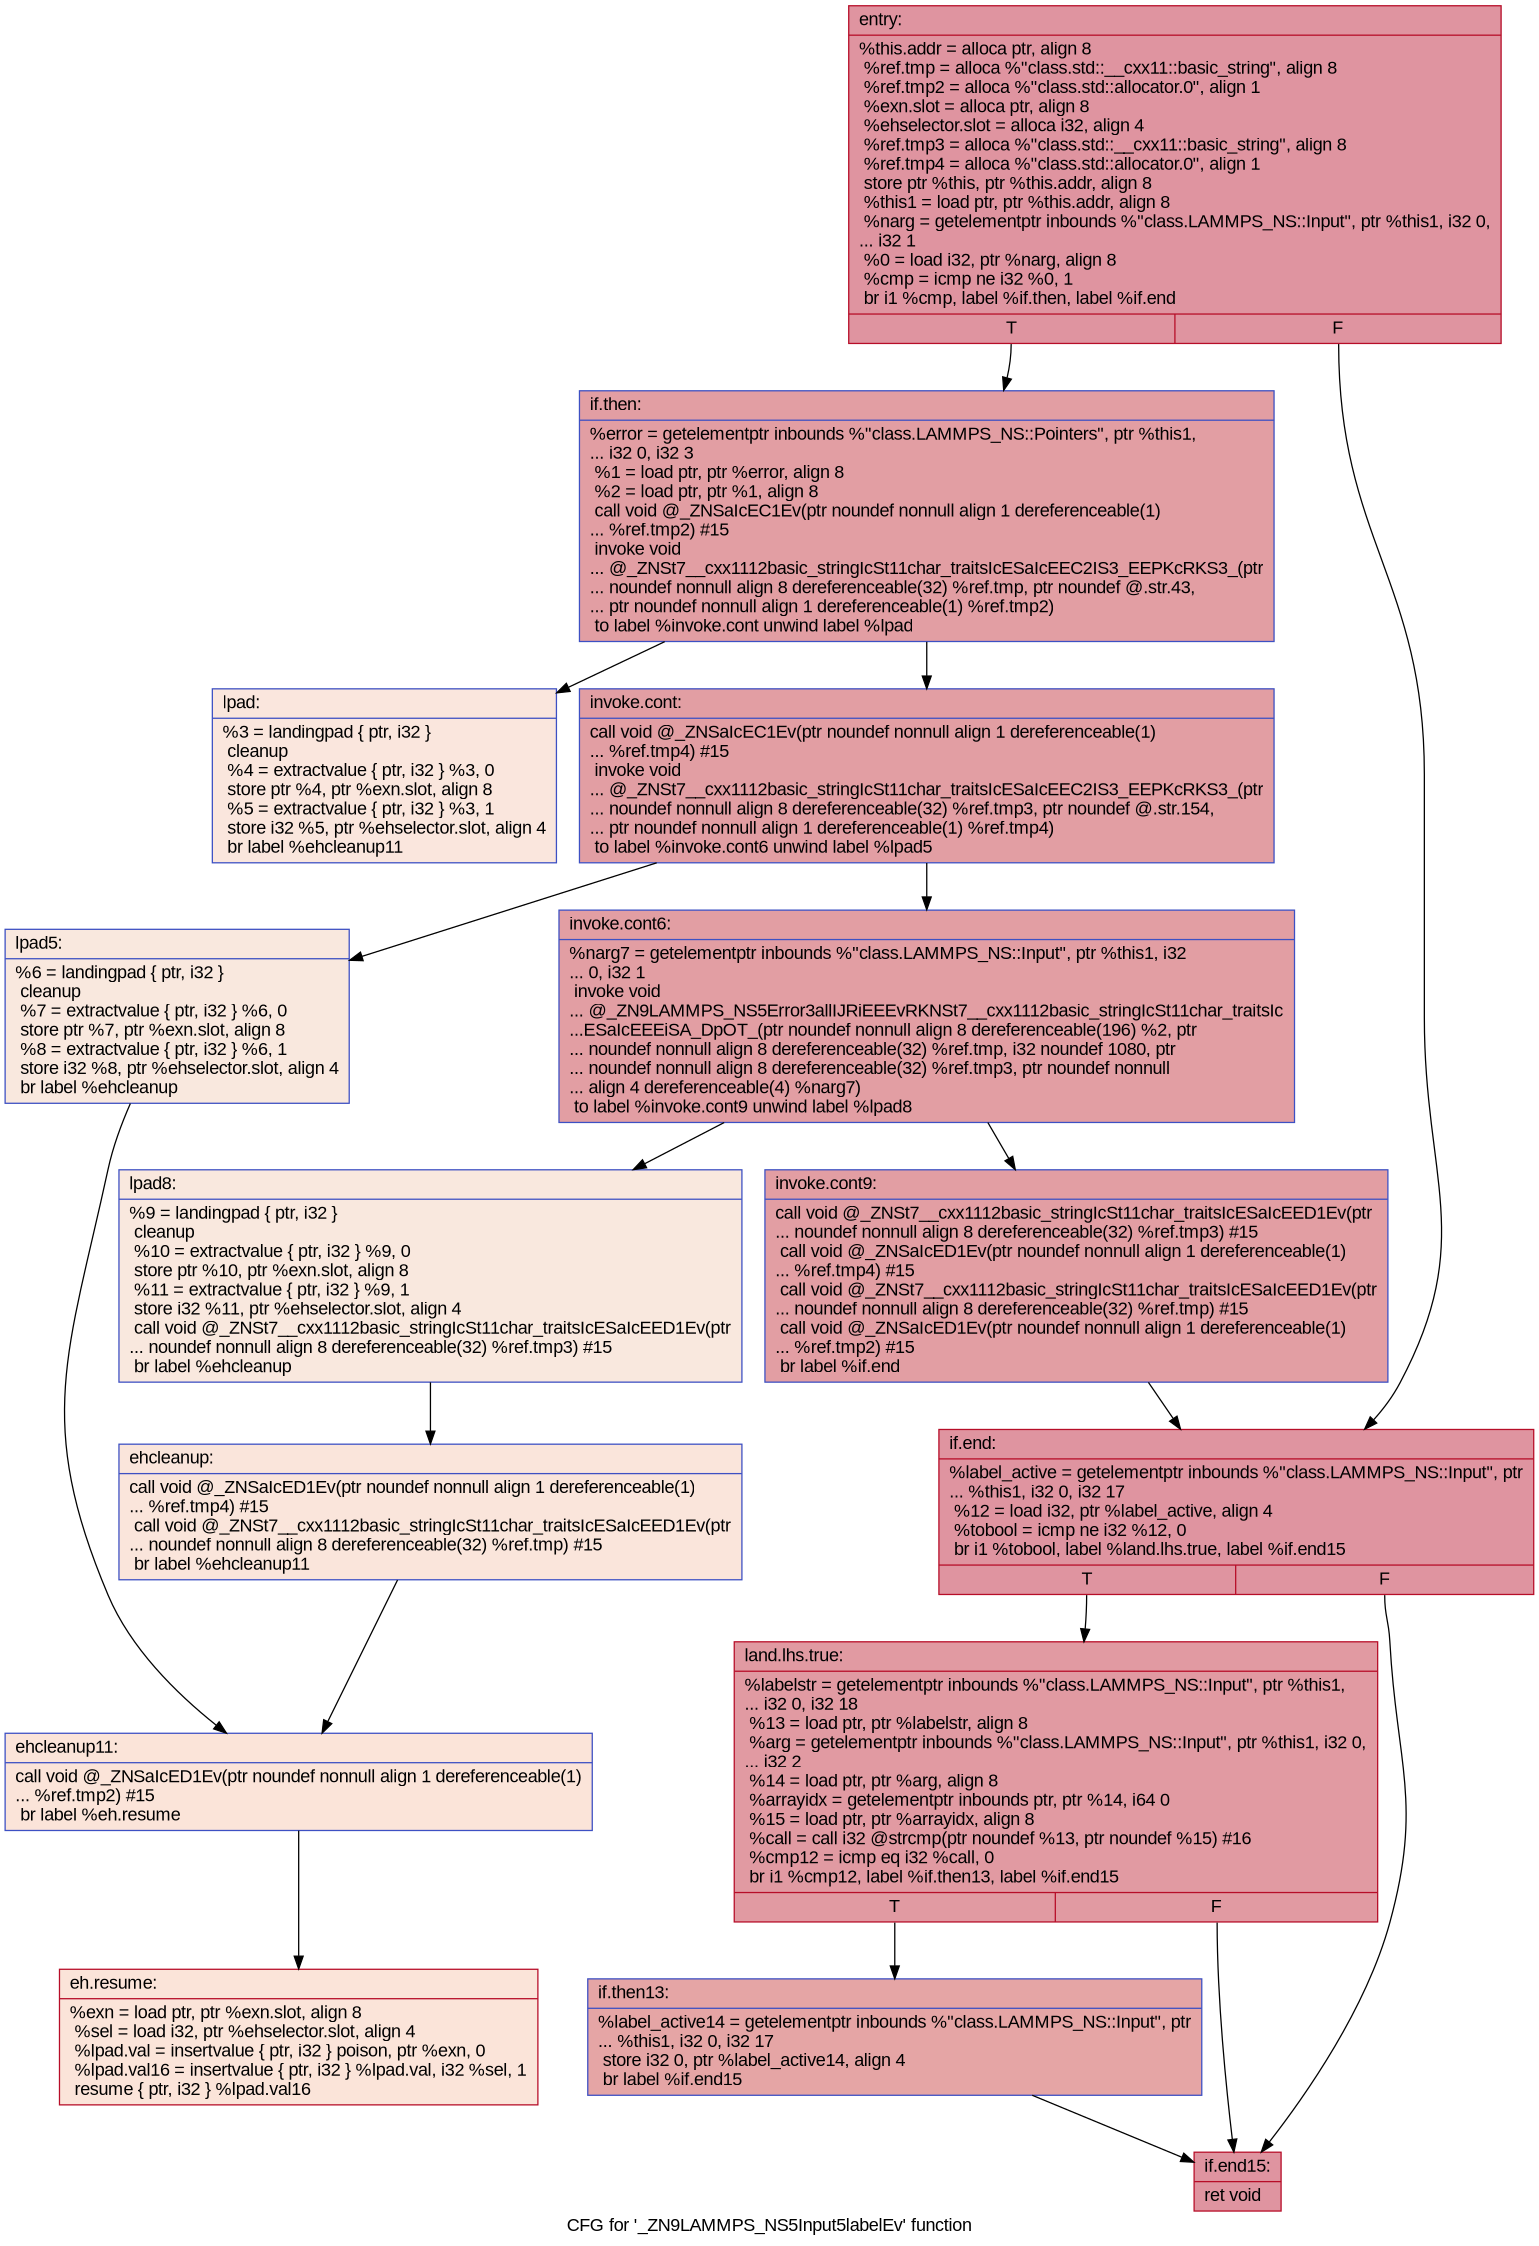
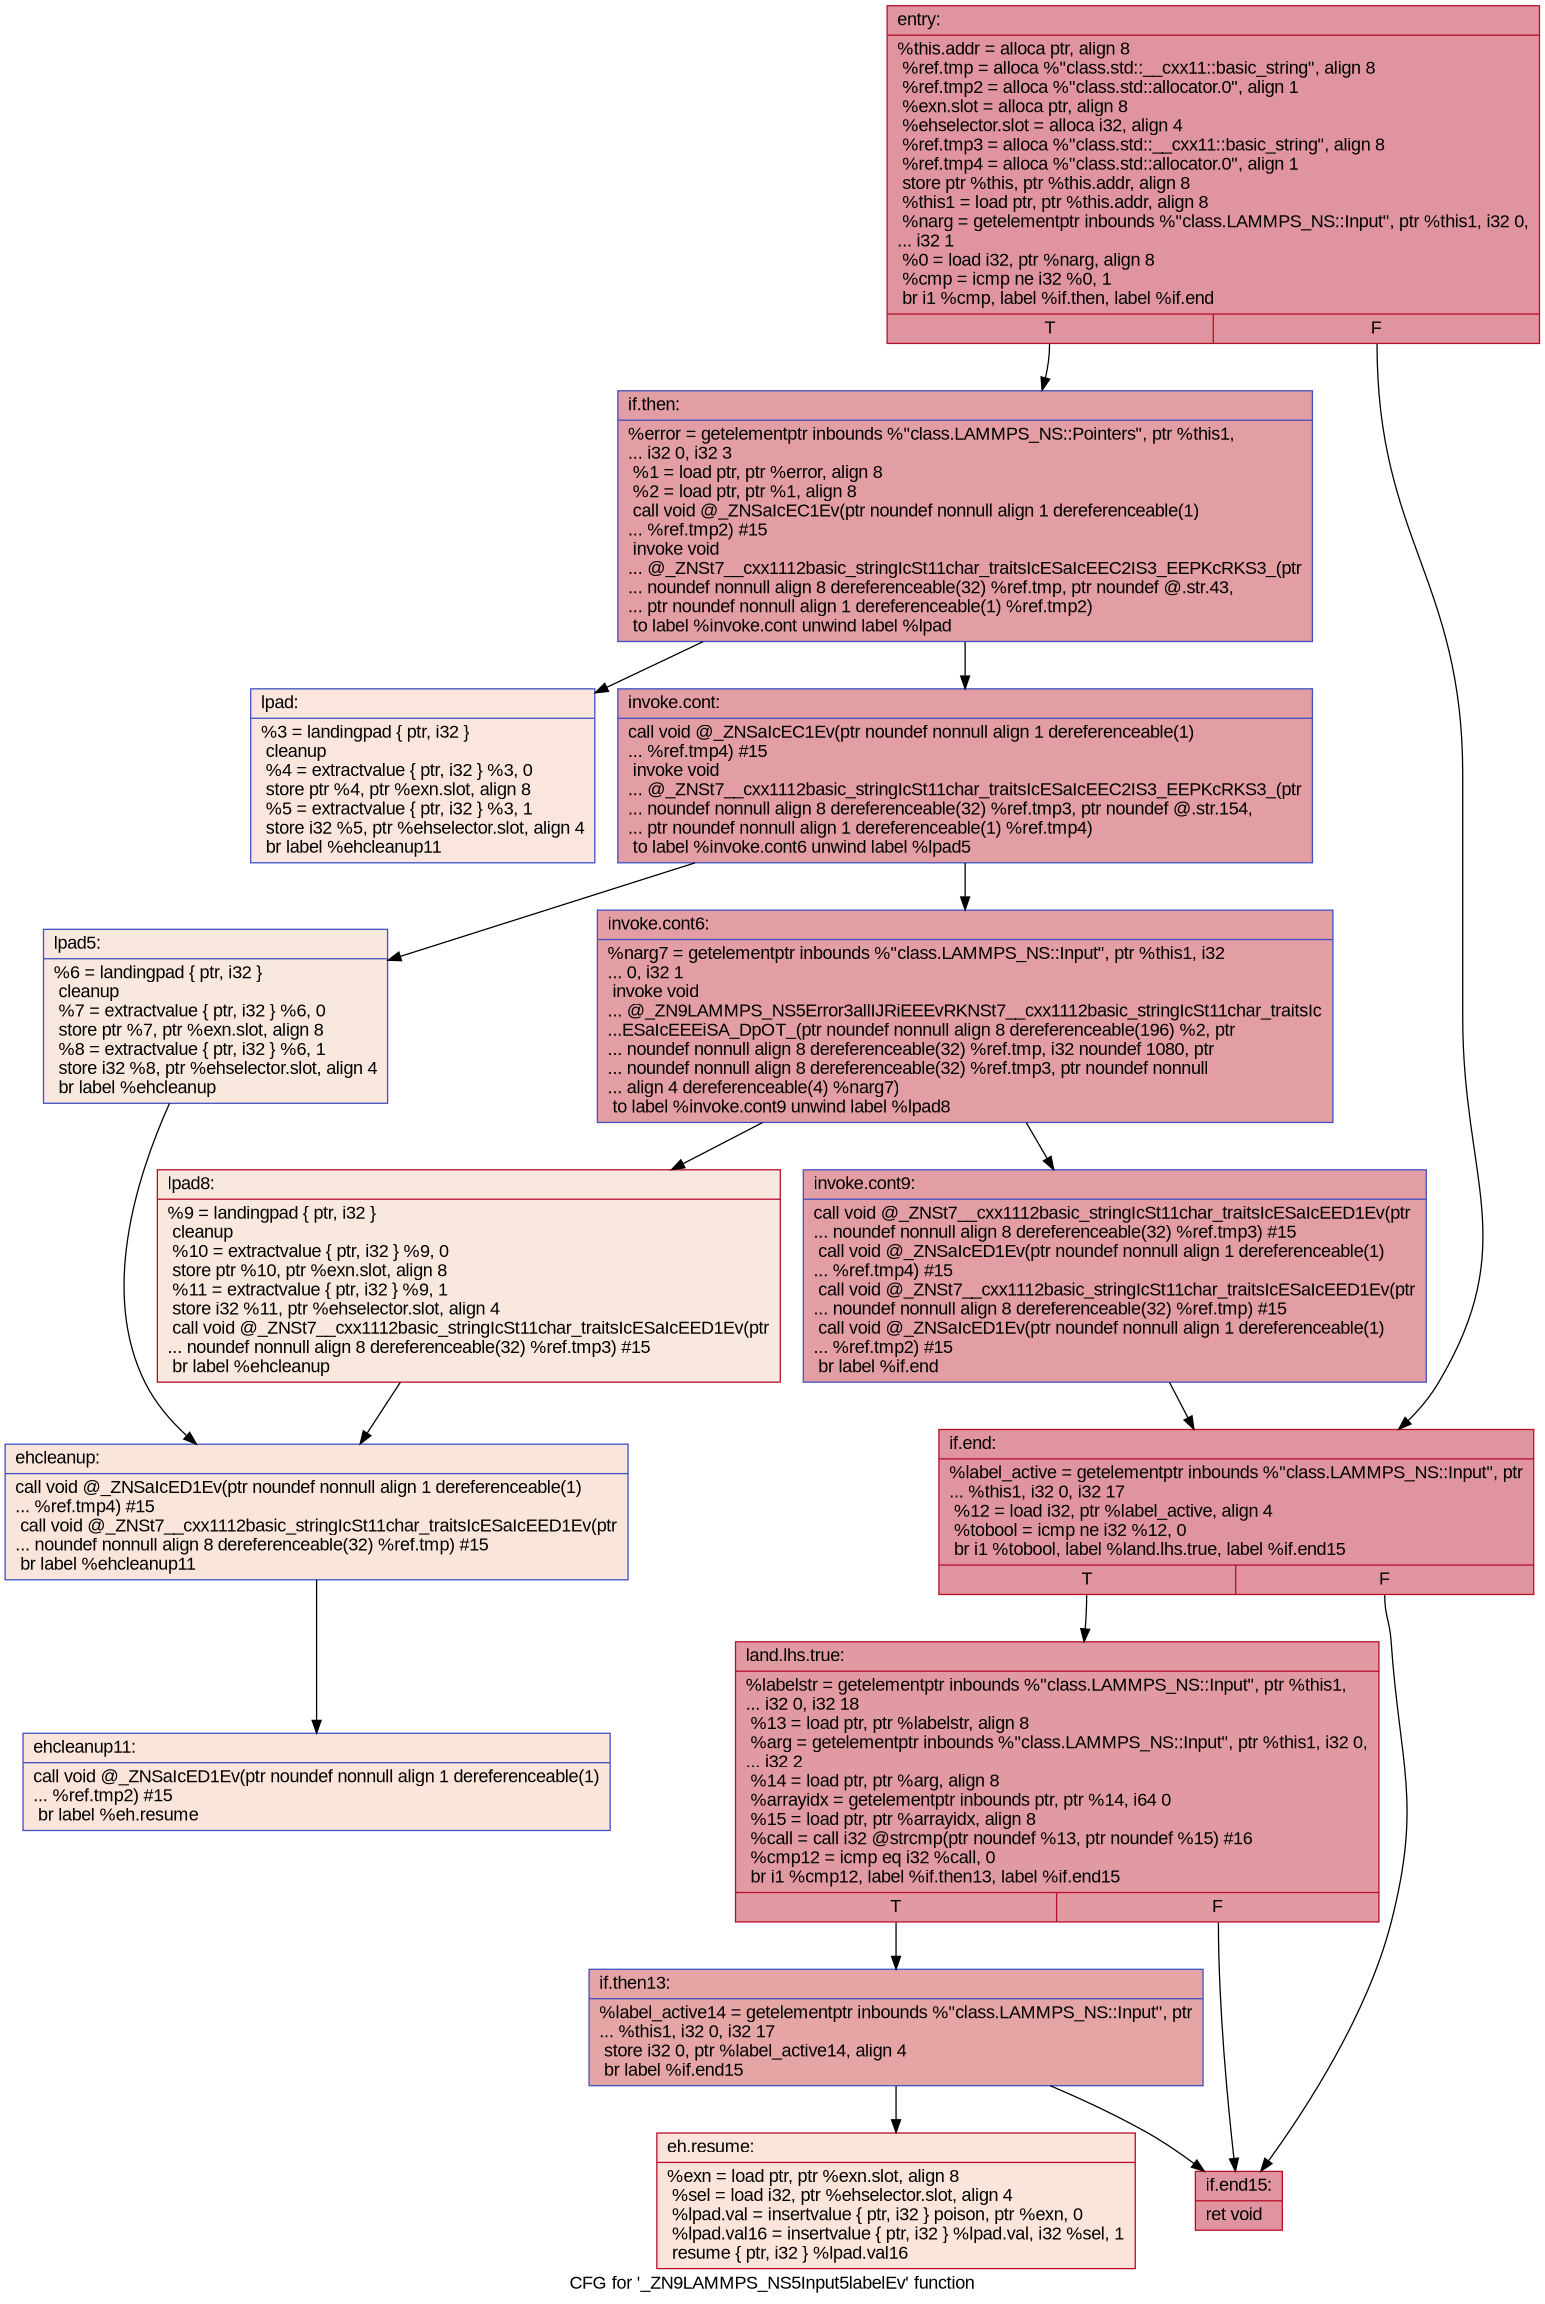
node "lpad8:": color #3d50c3ff -> #b70d28ff
edge "lpad5:" -> "ehcleanup11:": now "lpad5:" -> "ehcleanup:"
edge "ehcleanup11:" -> "eh.resume:": now "if.then13:" -> "eh.resume:"
